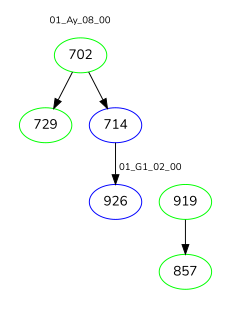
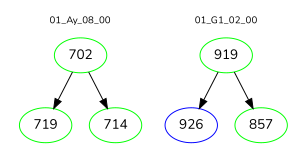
node "729": label "729" -> "719"
node "714": color blue -> green
edge "714" -> "926": now "919" -> "926"
